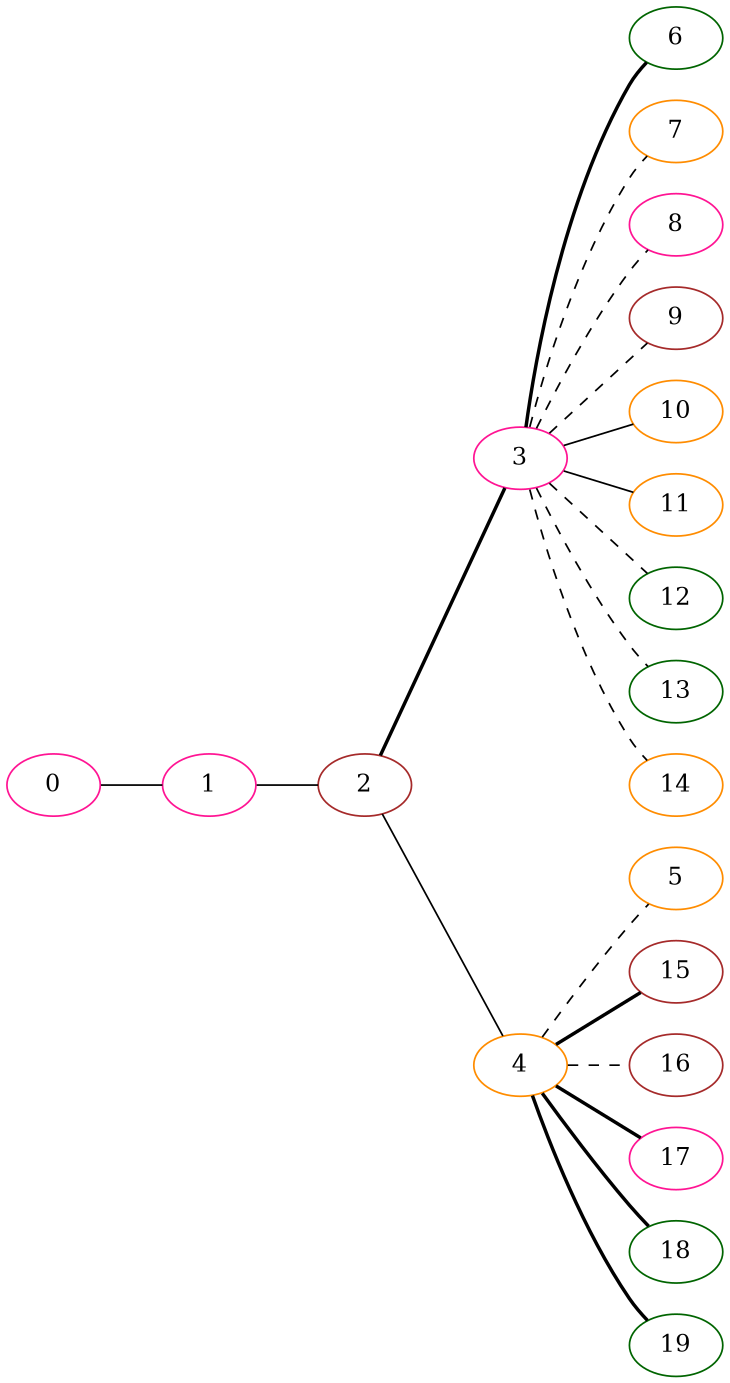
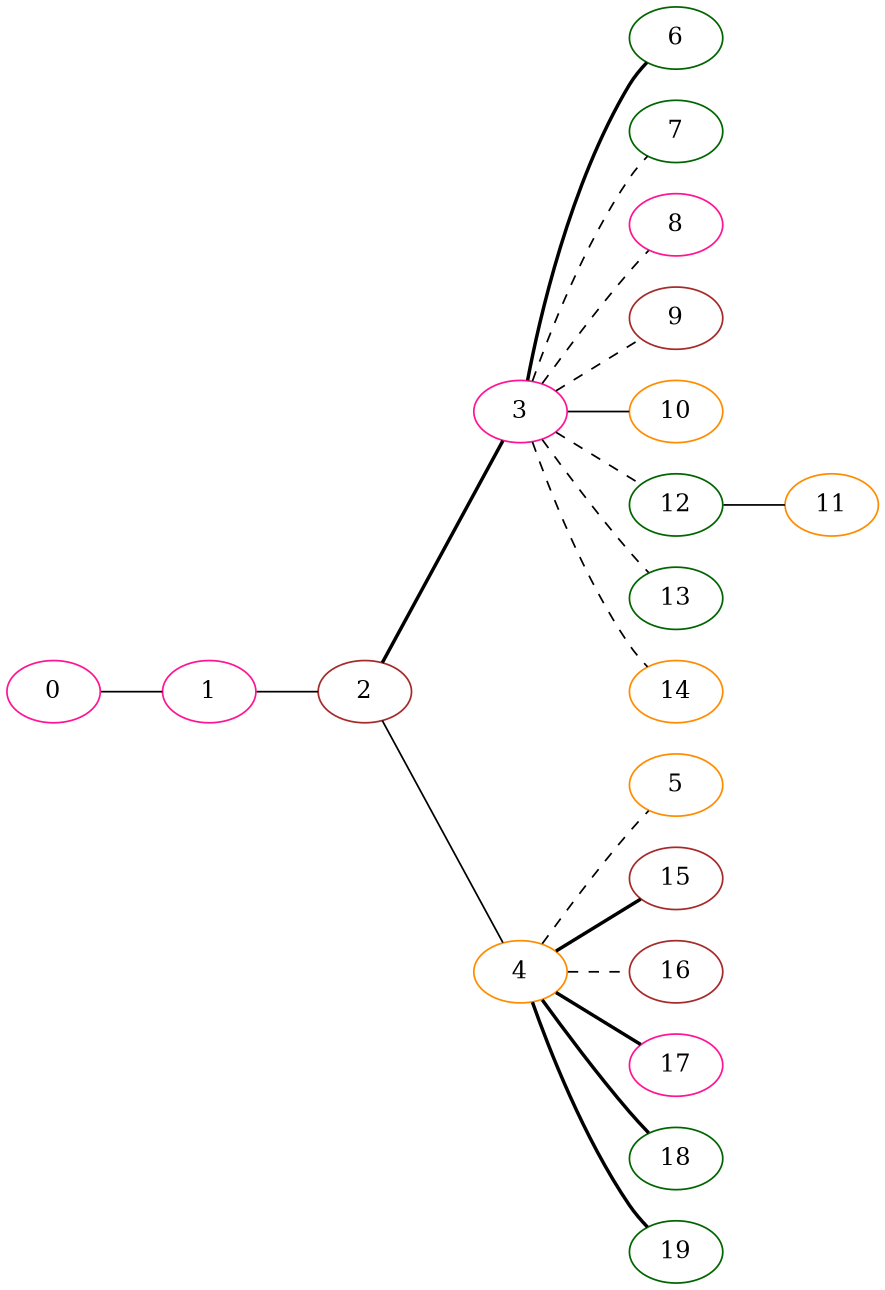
node "7": color darkorange -> darkgreen
edge "3" -- "11": now "12" -- "11"
